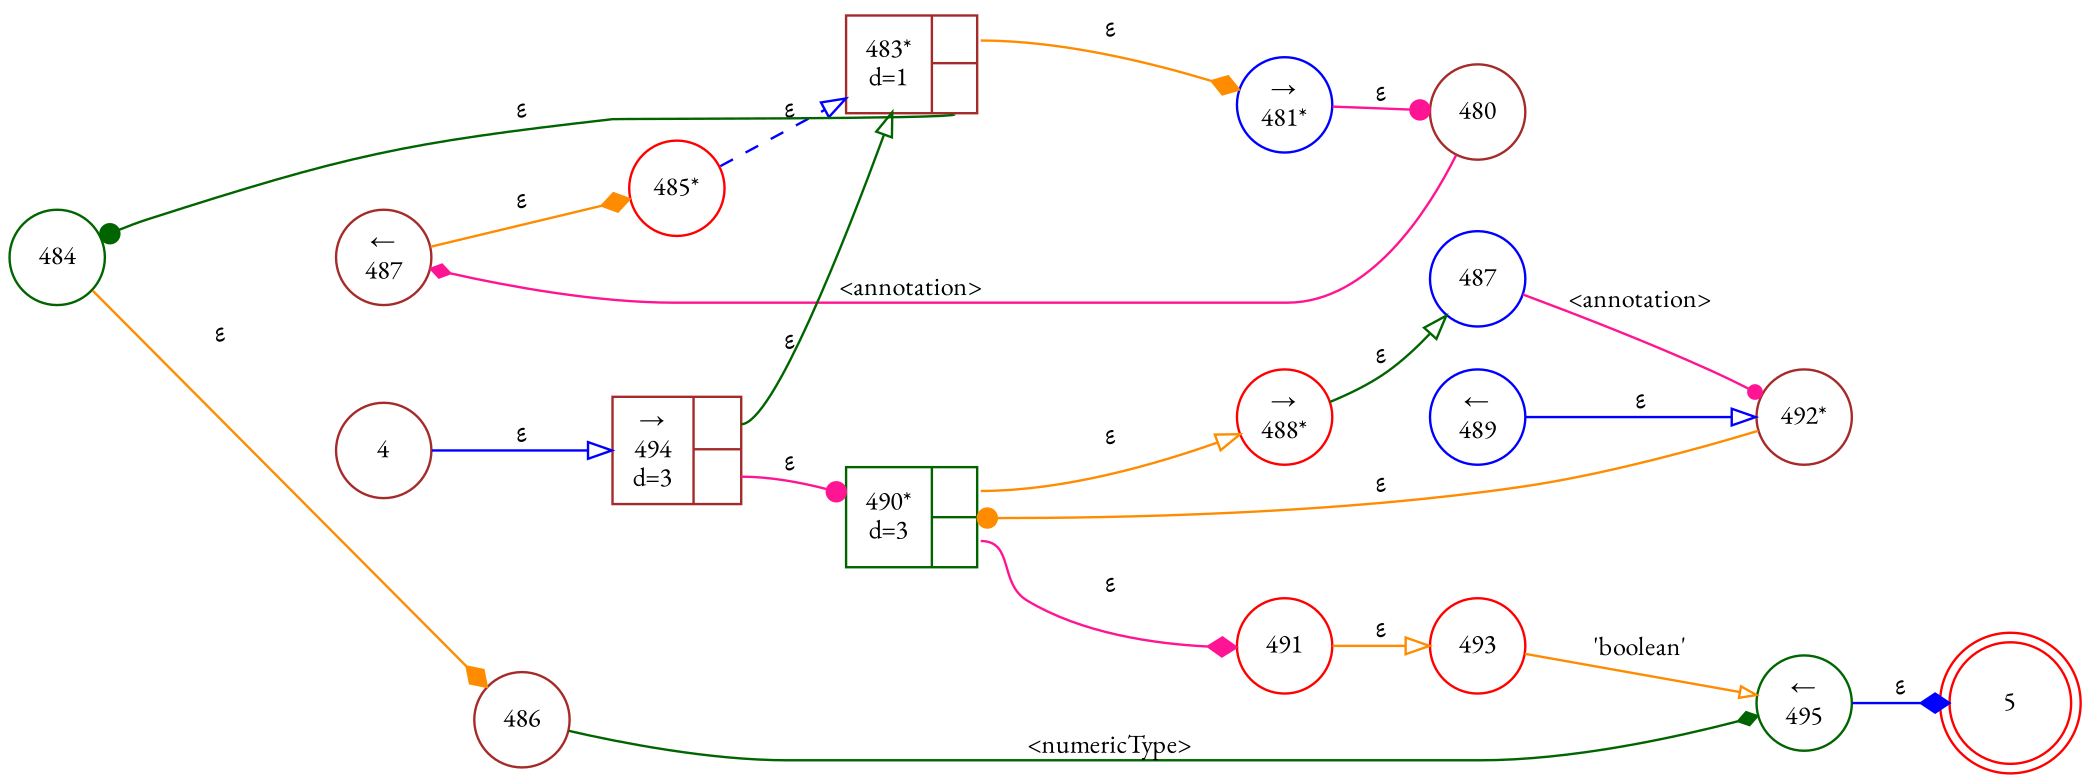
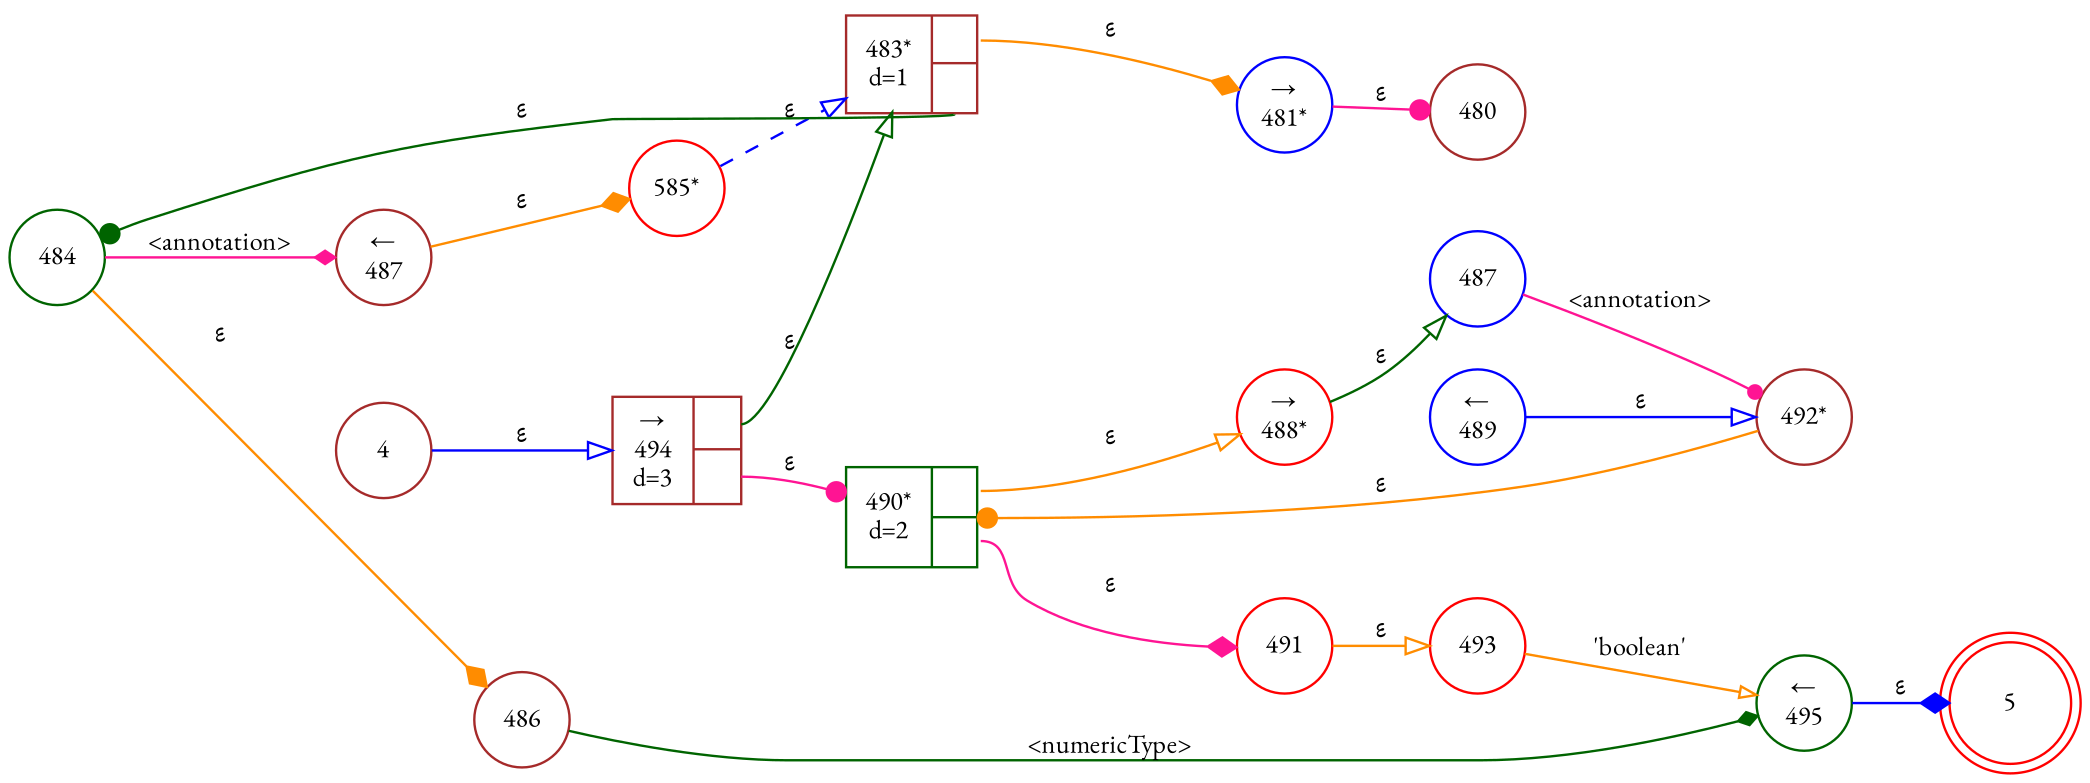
node "485*": label "485*" -> "585*"
edge "480" -> "← 487": now "484" -> "← 487"
node "490*": text "d=3" -> "d=2"
